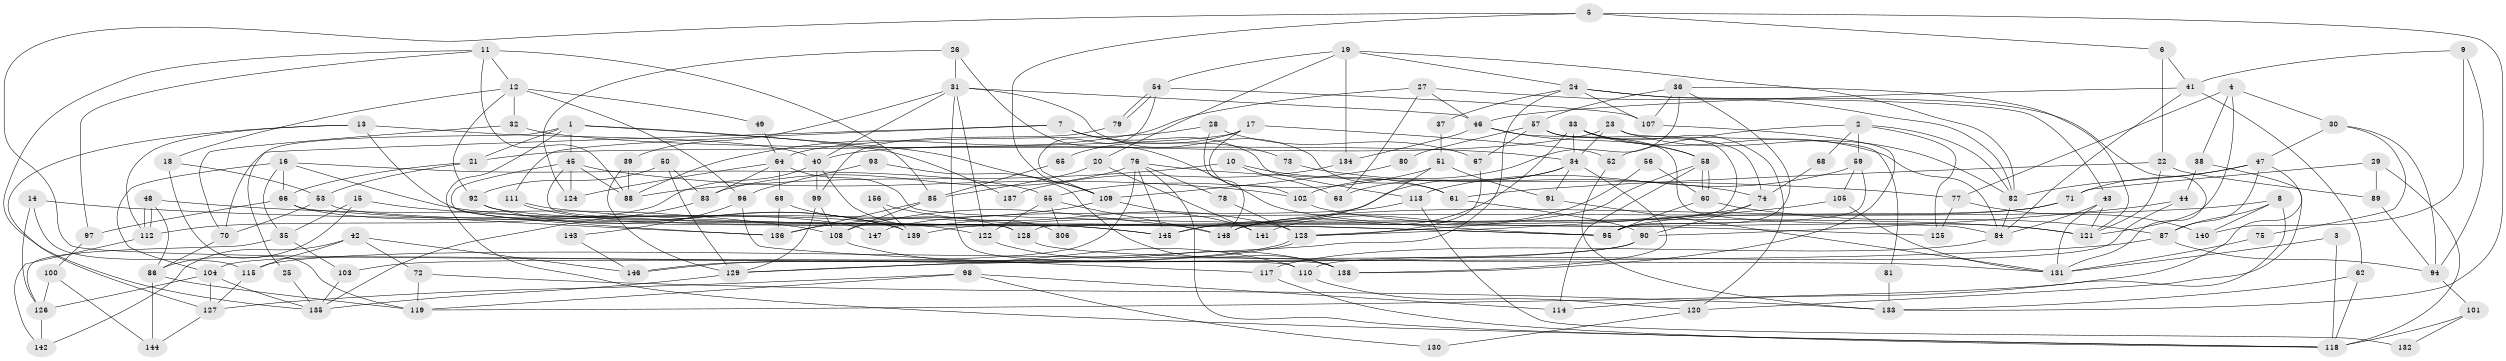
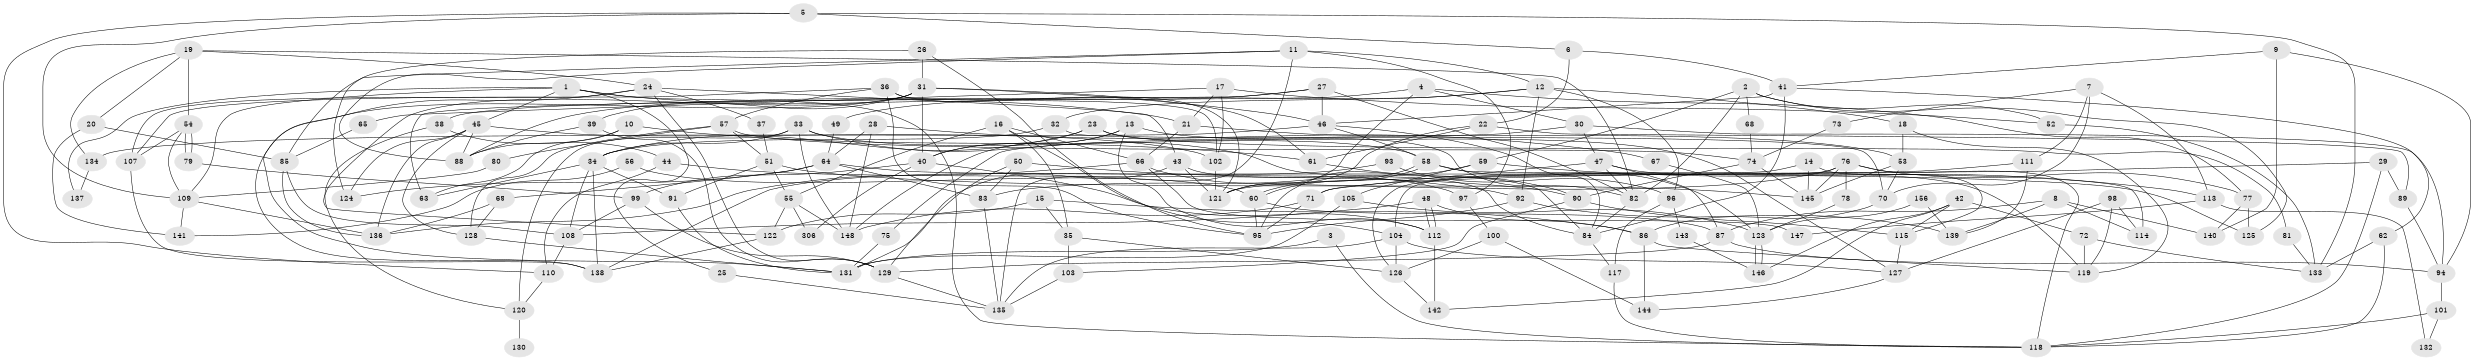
edge "57" -- "67": now "57" -- "51"
edge "16" -- "95": removed
edge "98" -- "130": removed
